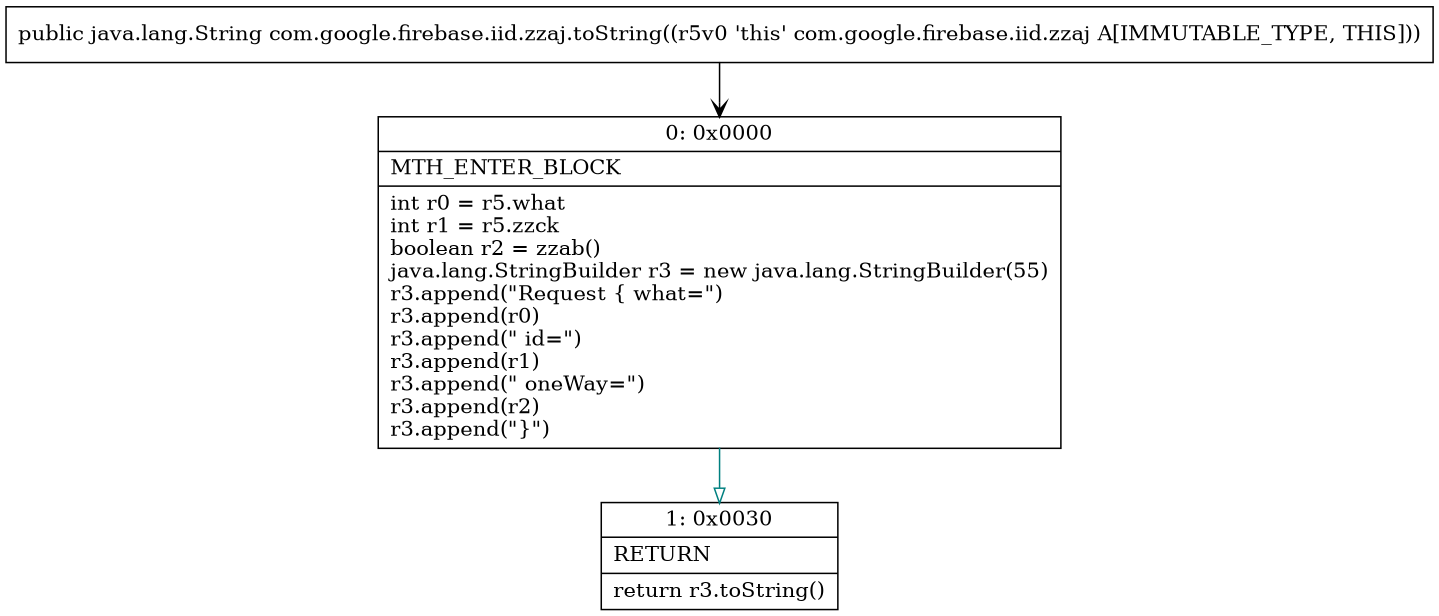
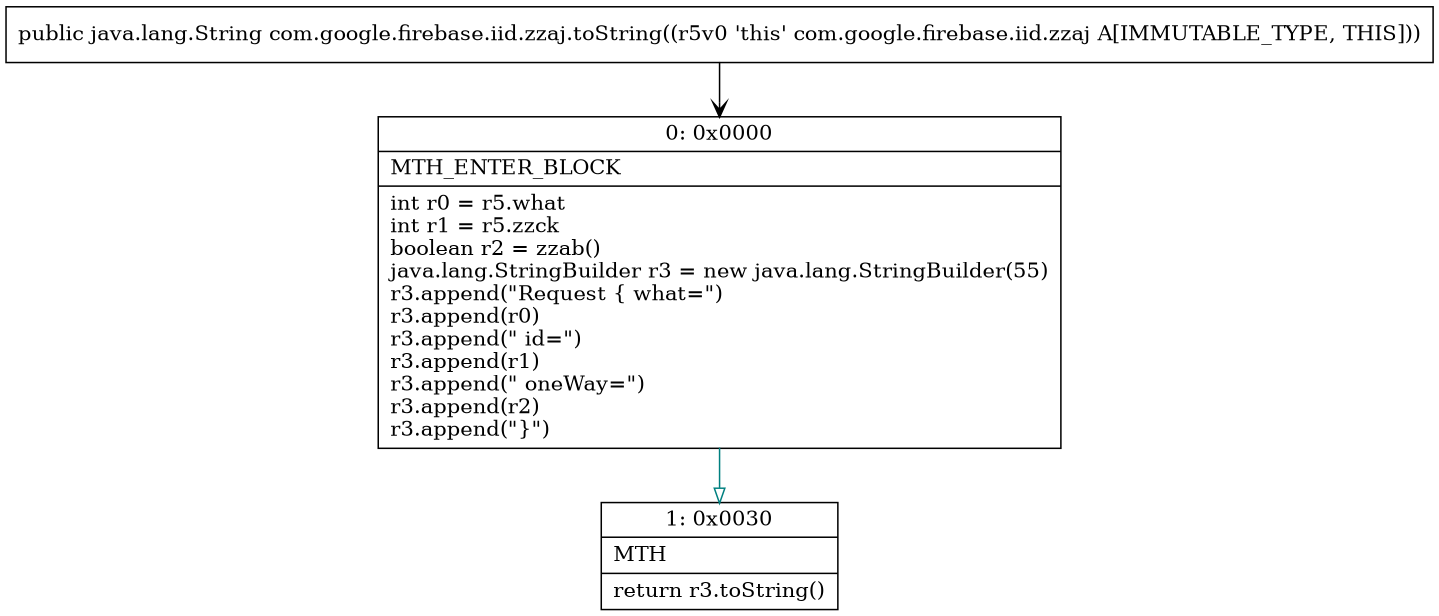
node "1: 0x0030": text "RETURN" -> "MTH"
